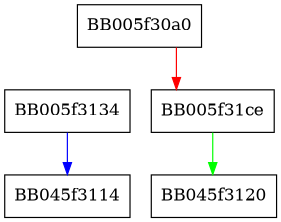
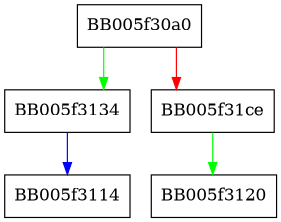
edge "BB005f30a0" -> "BB005f3134": added
node "BB045f3114": label "BB045f3114" -> "BB005f3114"
node "BB045f3120": label "BB045f3120" -> "BB005f3120"
